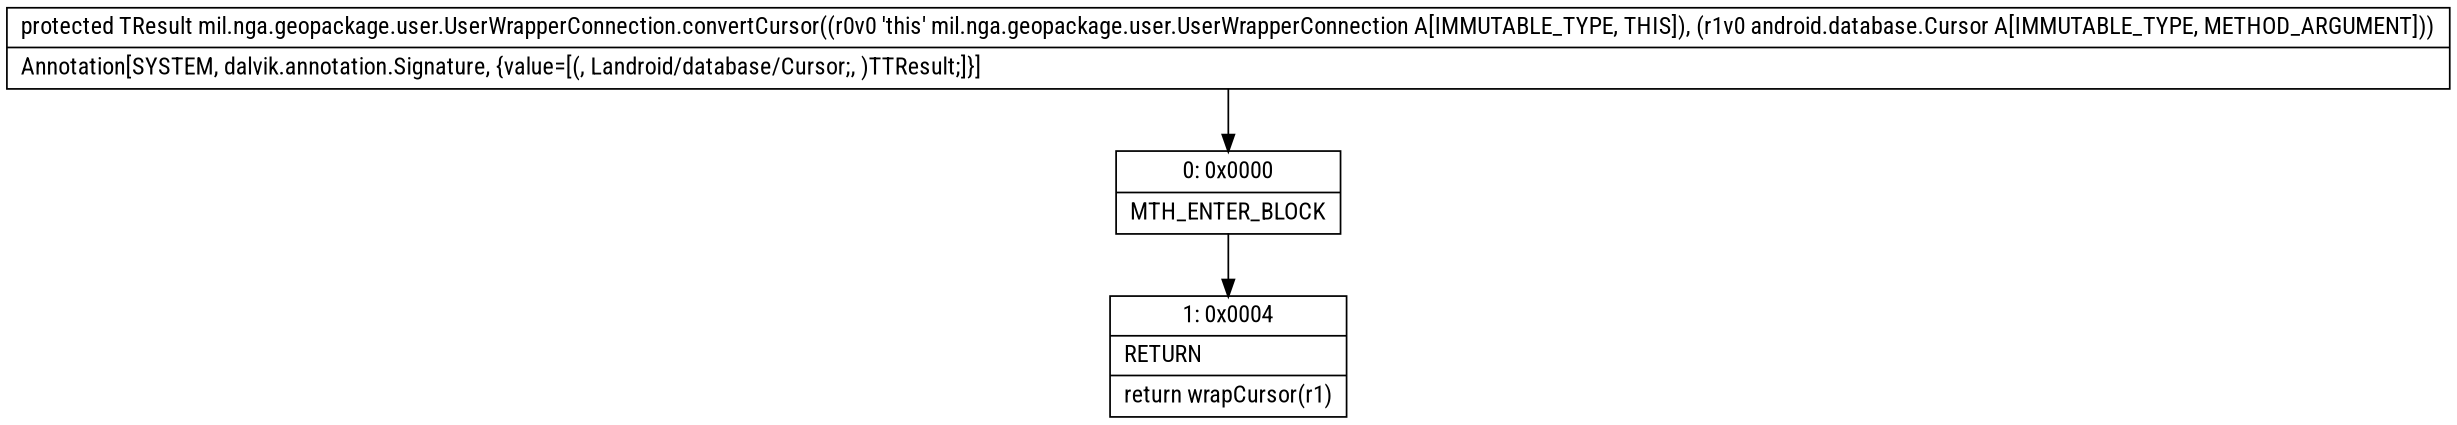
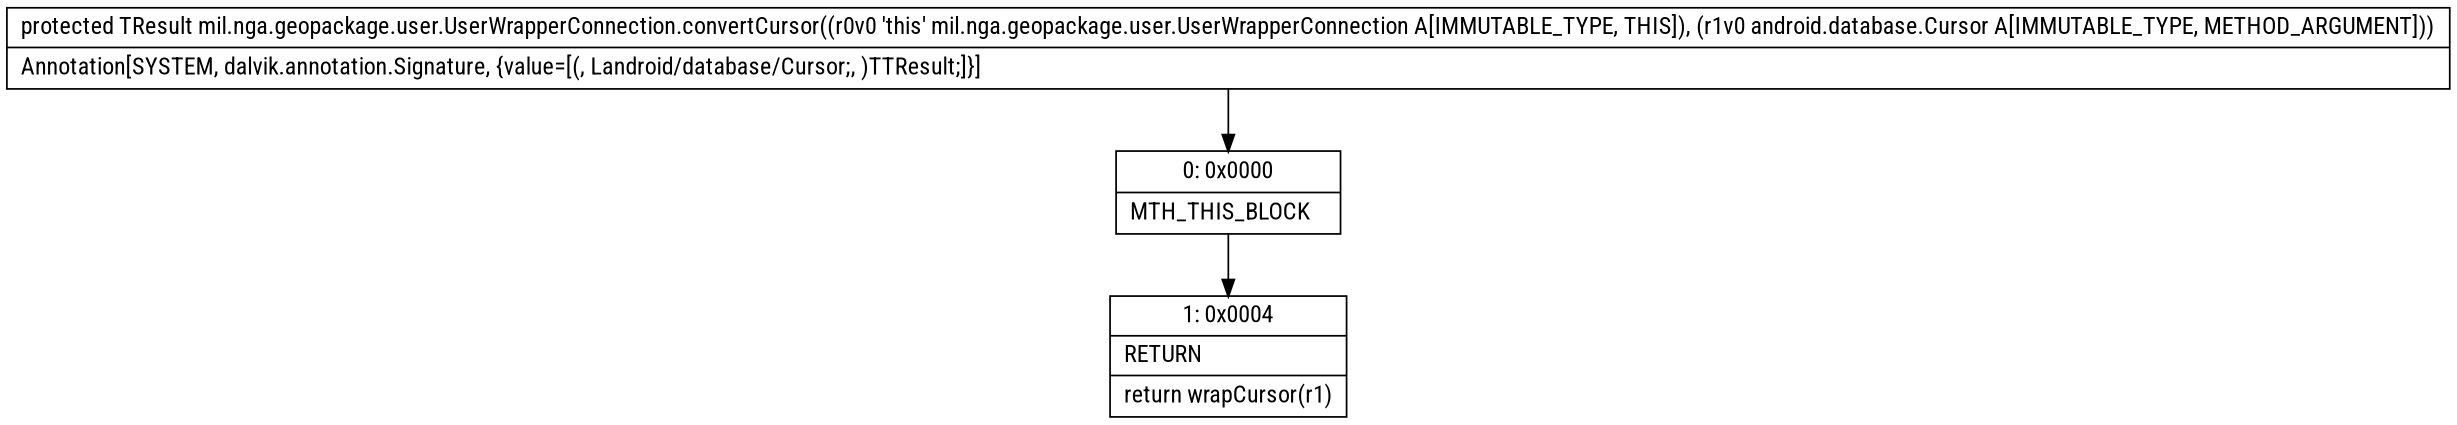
node "0: 0x0000": text "MTH_ENTER_BLOCK" -> "MTH_THIS_BLOCK"
